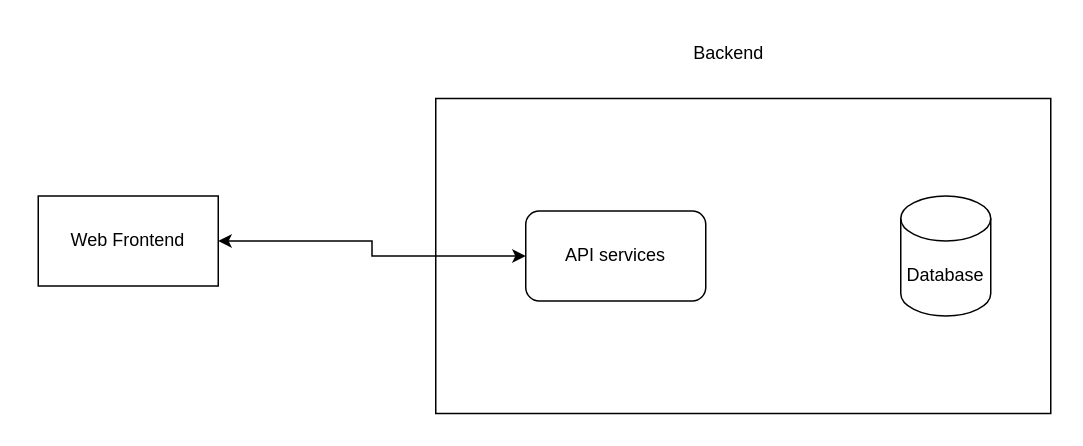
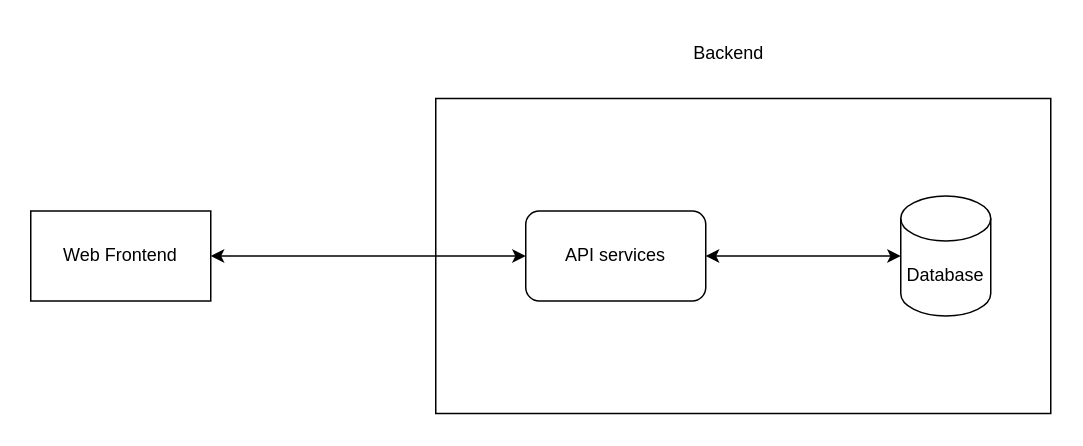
node "Web Frontend": moved (128, 241) -> (121, 256)
edge "API services" -- "Database": added
